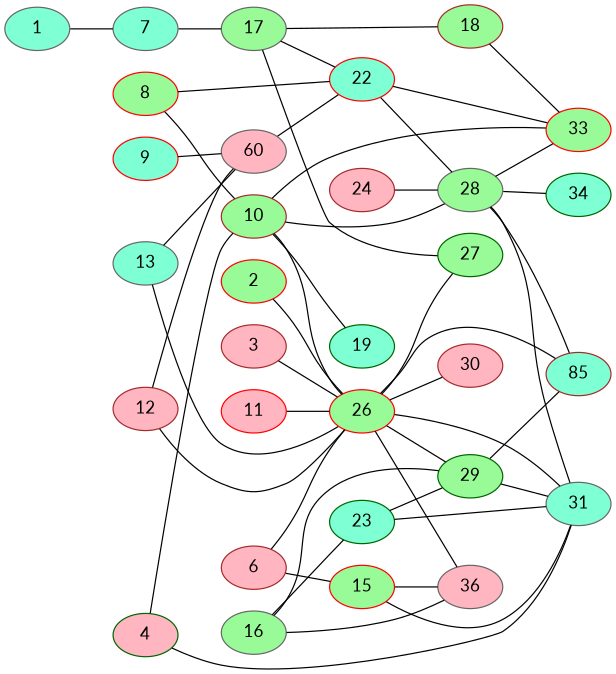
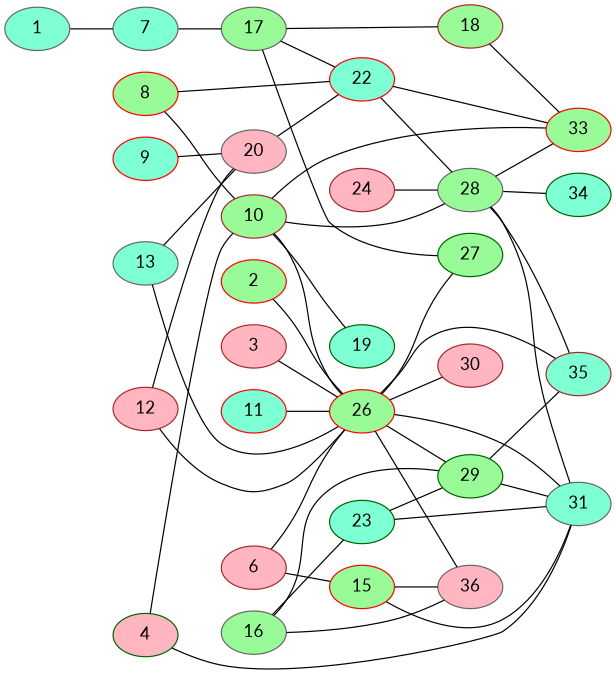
node "60": label "60" -> "20"
node "85": label "85" -> "35"
node "11": fillcolor lightpink -> aquamarine
